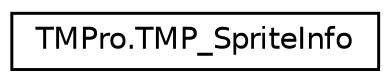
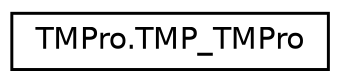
node "TMPro.TMP_SpriteInfo": label "TMPro.TMP_SpriteInfo" -> "TMPro.TMP_TMPro"
